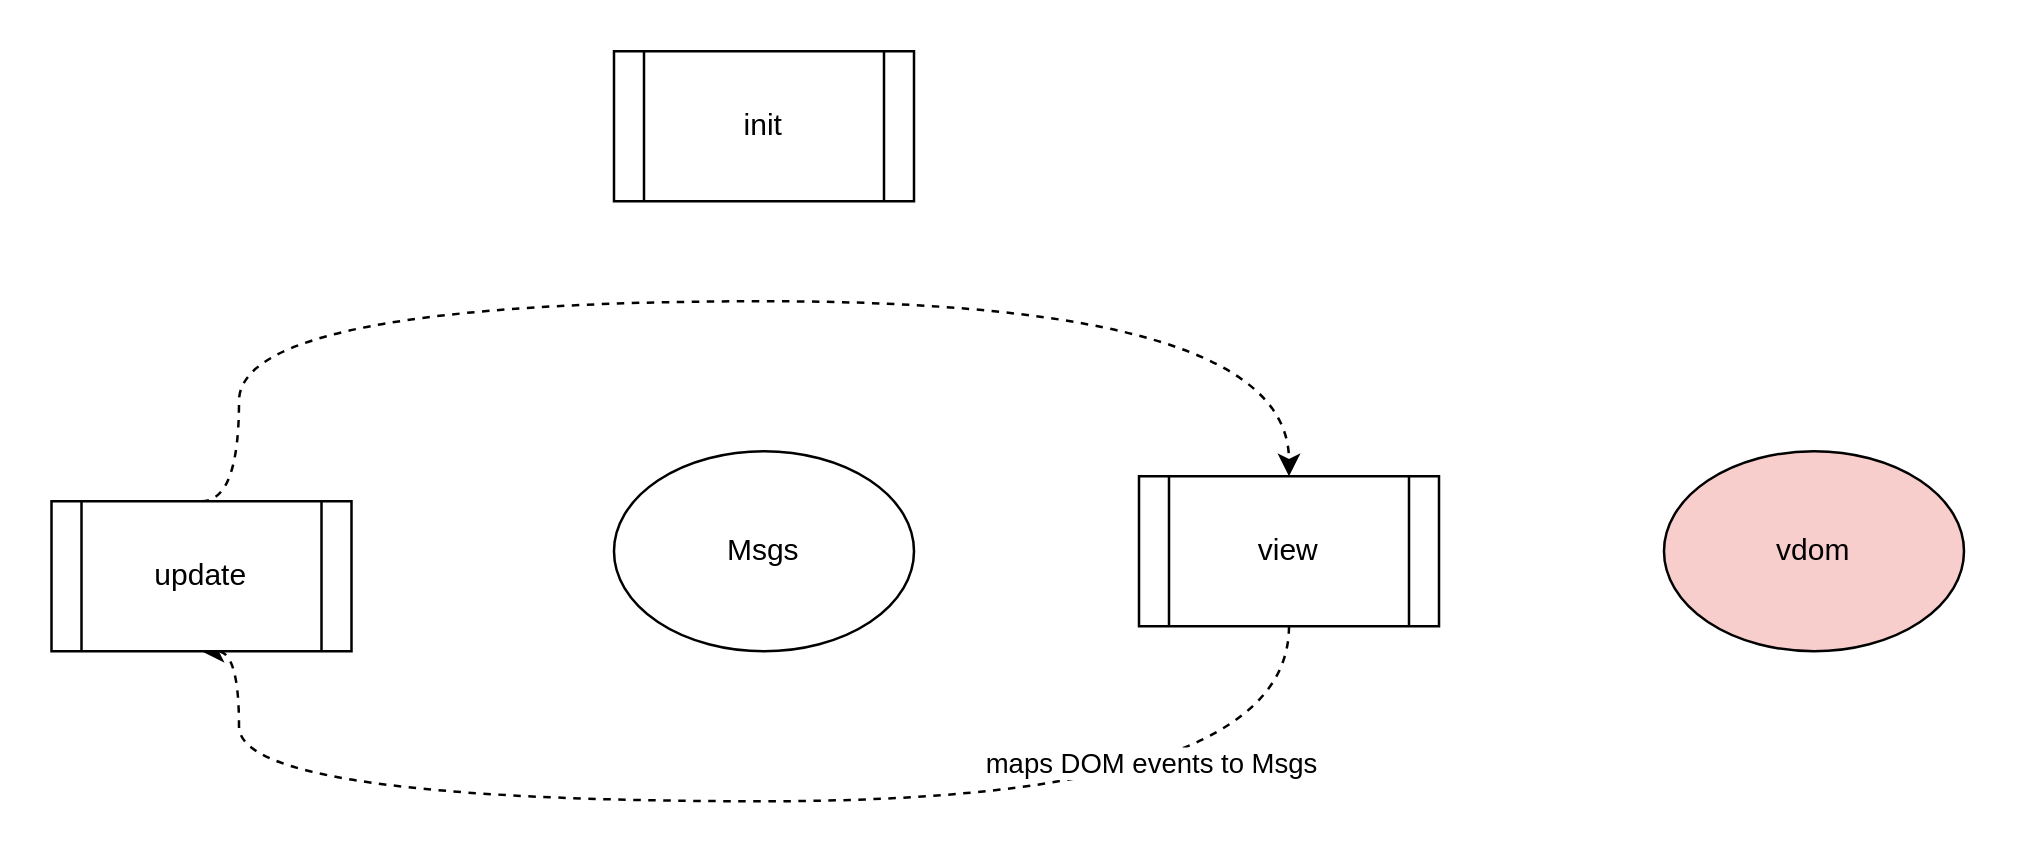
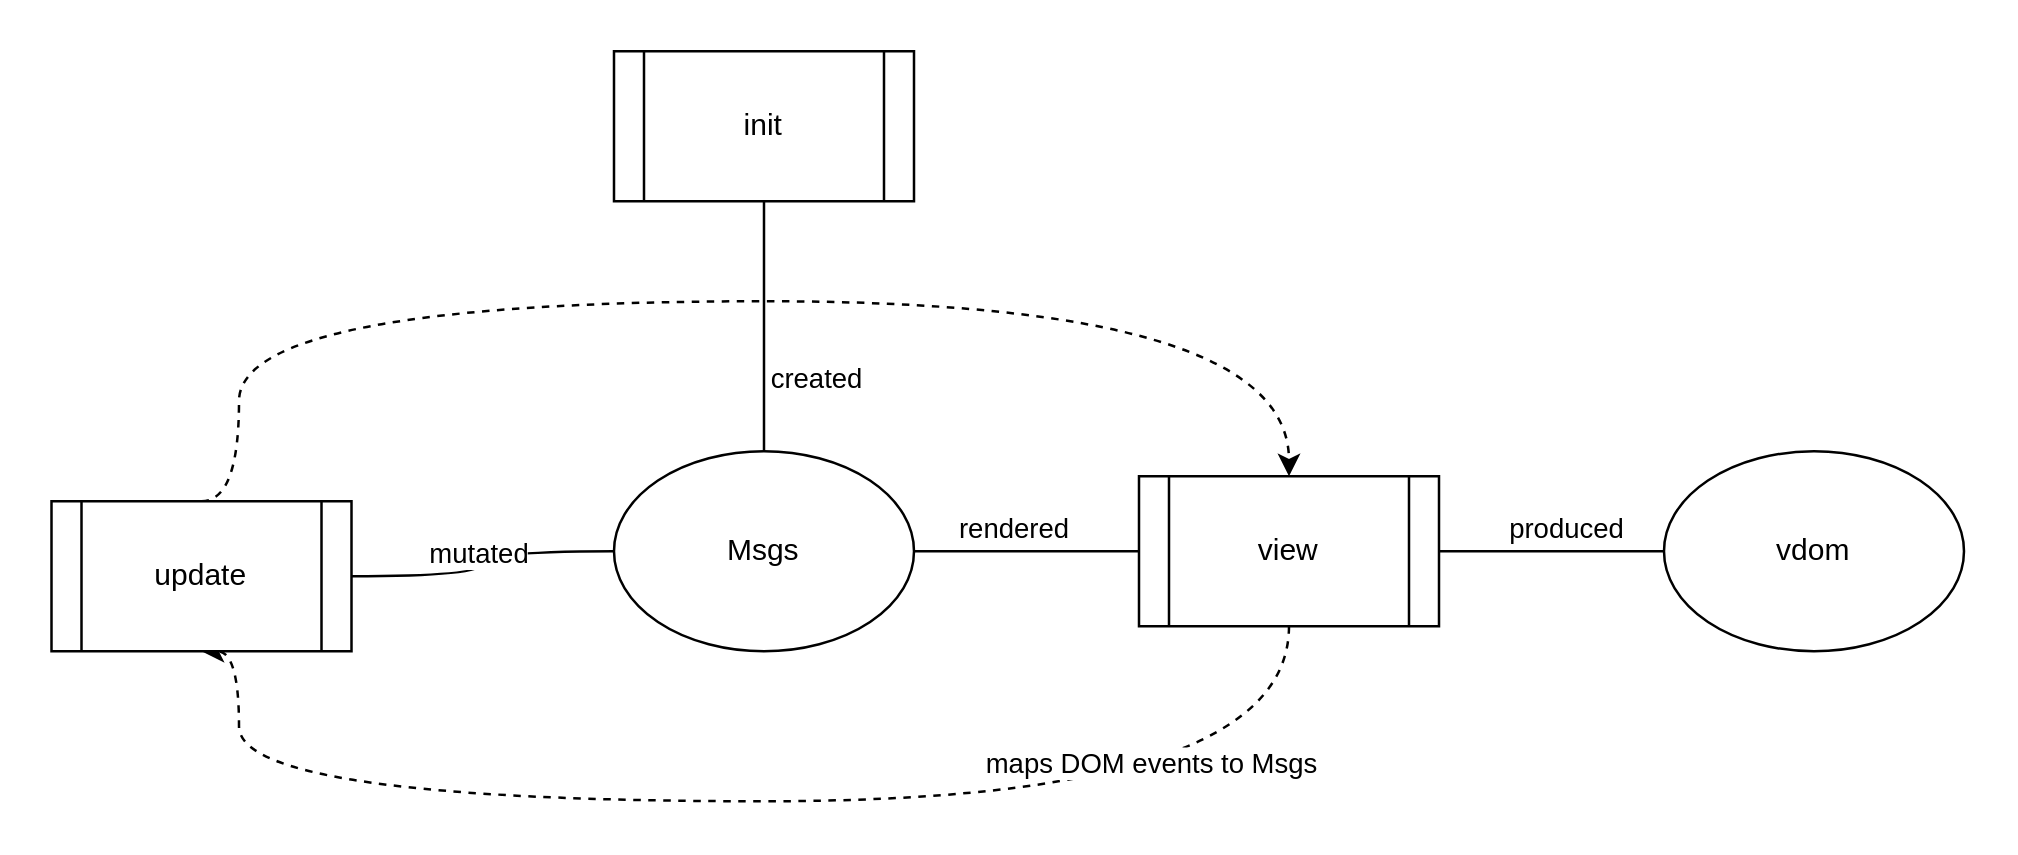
edge "init" -- "Msgs": added, label "created"
edge "Msgs" -- "view": added, label "rendered"
edge "view" -- "vdom": added, label "produced"
node "vdom": fillcolor #f8cecc -> #ffffff
edge "Msgs" -- "update": added, label "mutated"
